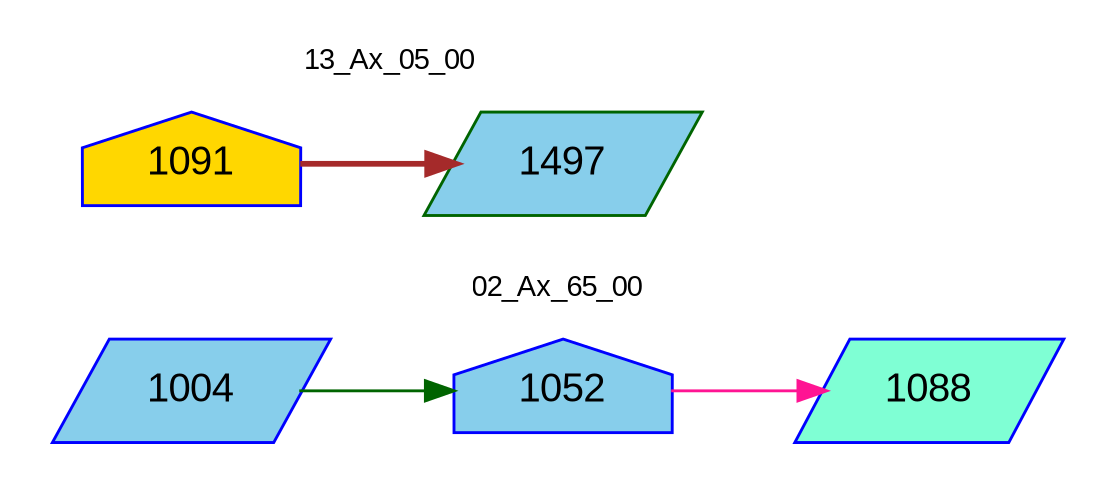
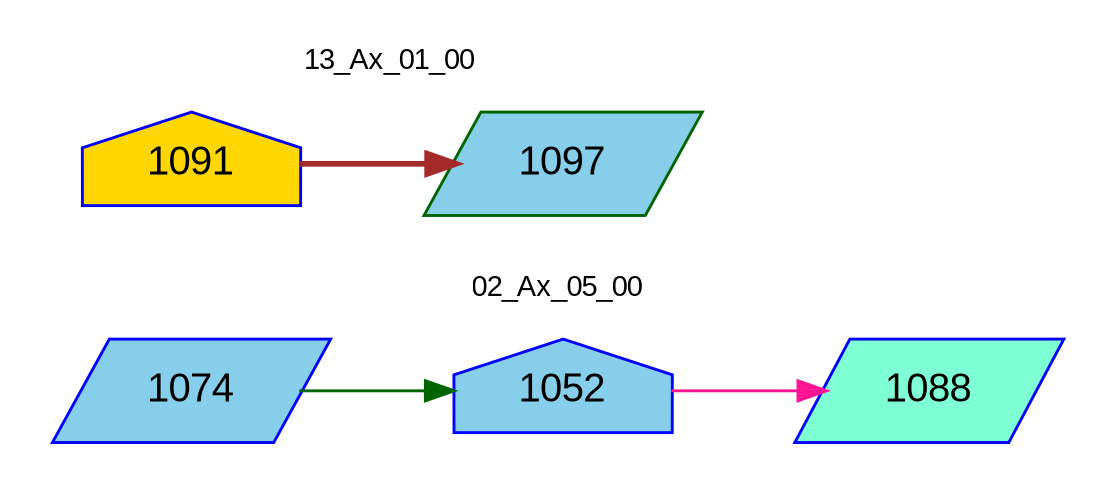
cluster "13_Ax_05_00": label "13_Ax_05_00" -> "13_Ax_01_00"
node "1497": label "1497" -> "1097"
cluster "02_Ax_65_00": label "02_Ax_65_00" -> "02_Ax_05_00"
node "1004": label "1004" -> "1074"
